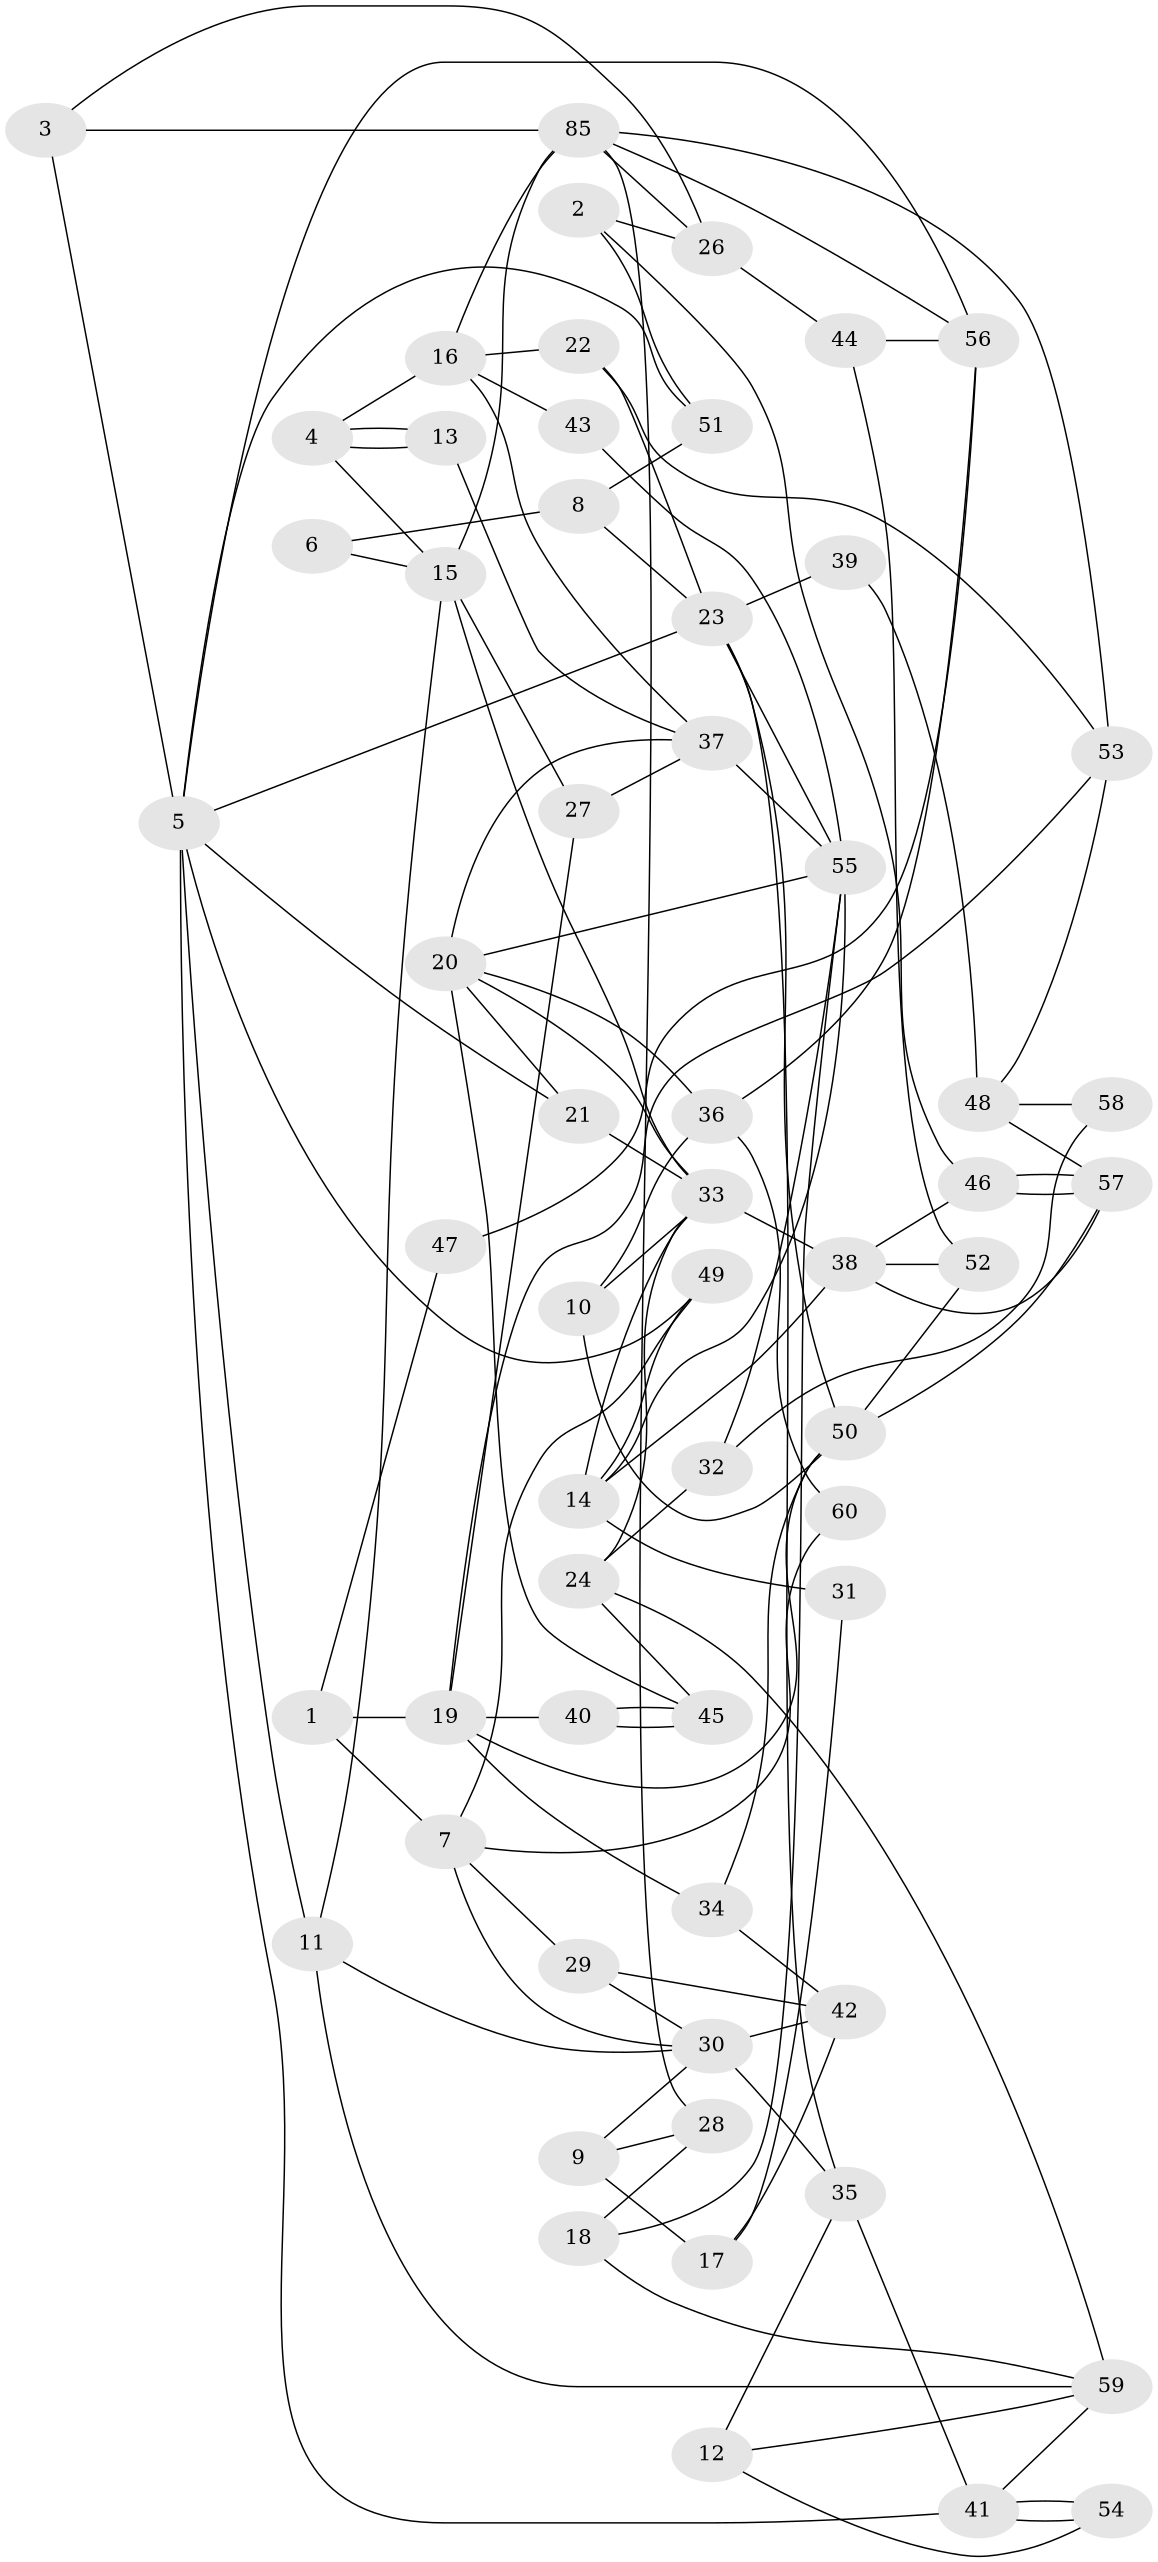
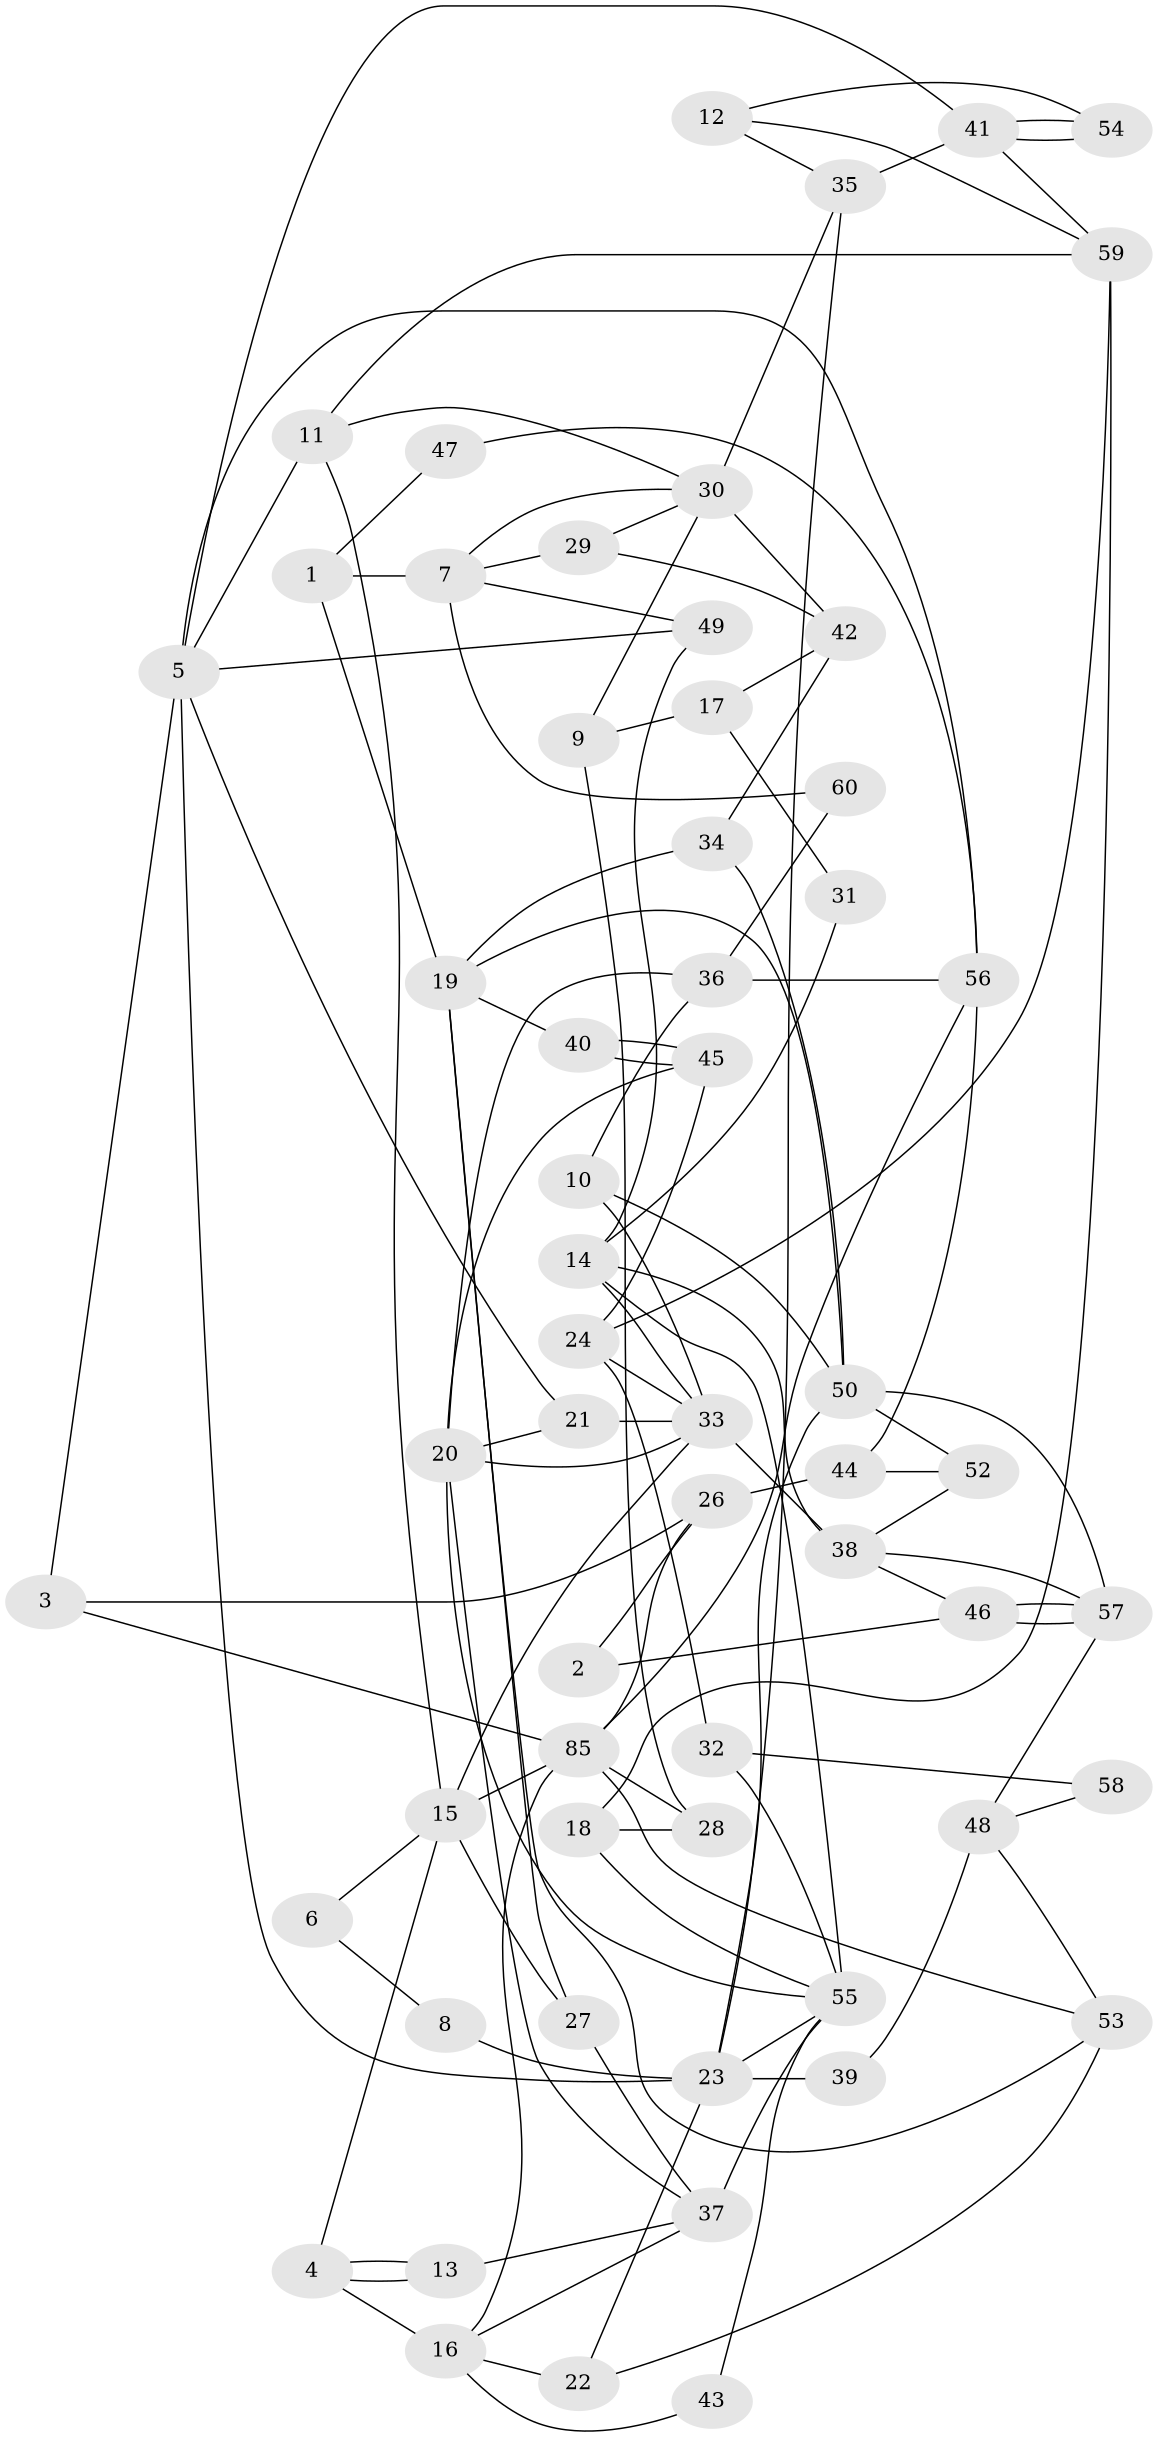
node "51": removed
